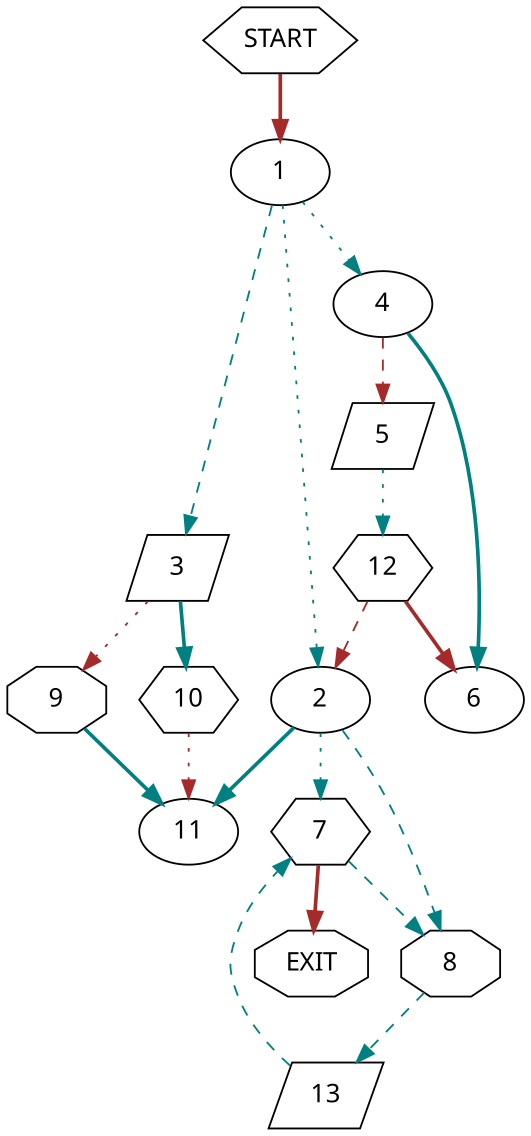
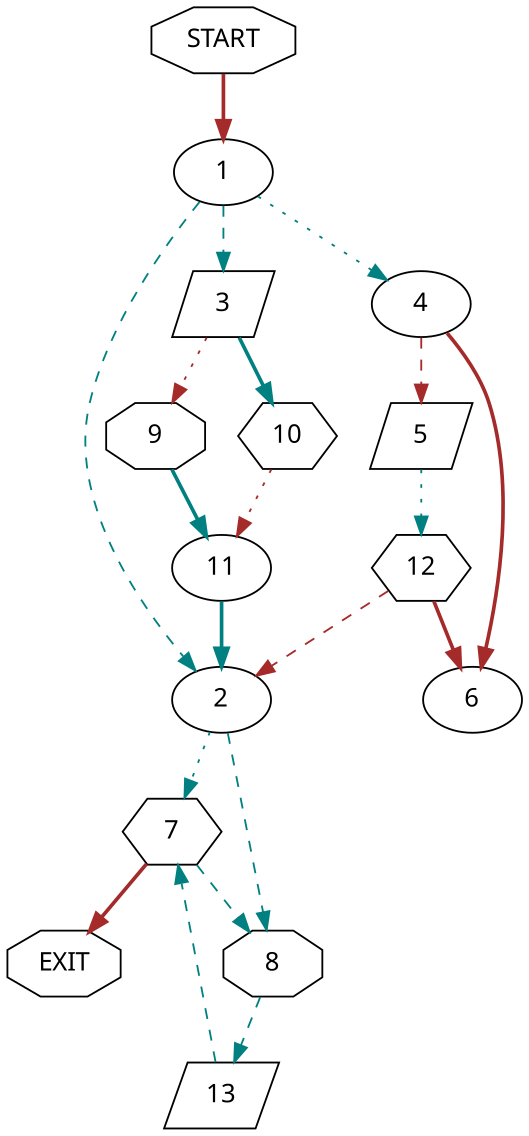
node "START": shape hexagon -> octagon
edge "1" -> "2": style dotted -> dashed
edge "4" -> "6": color teal -> brown
edge "2" -> "11": reversed
